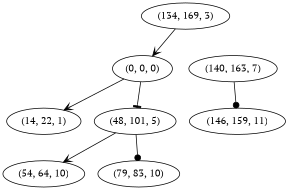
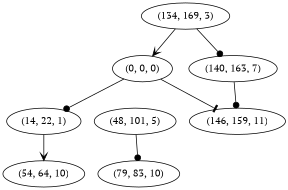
edge "(134, 169, 3)" -> "(140, 163, 7)": added
edge "(0, 0, 0)" -> "(14, 22, 1)": arrowhead vee -> dot
edge "(0, 0, 0)" -> "(48, 101, 5)": now "(0, 0, 0)" -> "(146, 159, 11)"
edge "(48, 101, 5)" -> "(54, 64, 10)": now "(14, 22, 1)" -> "(54, 64, 10)"
